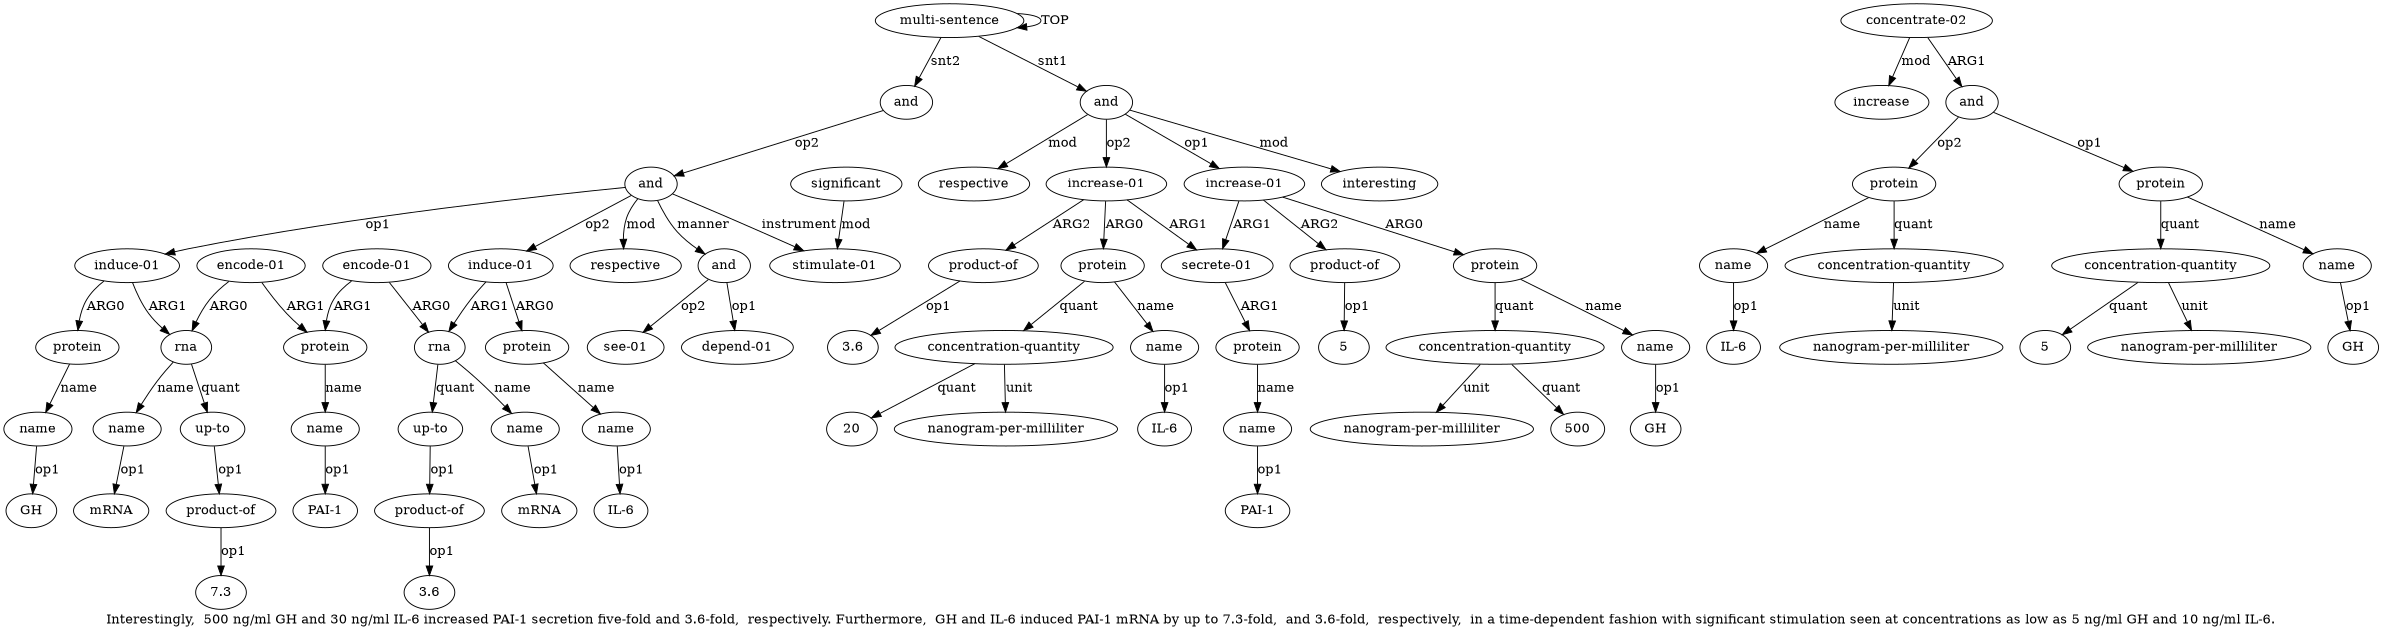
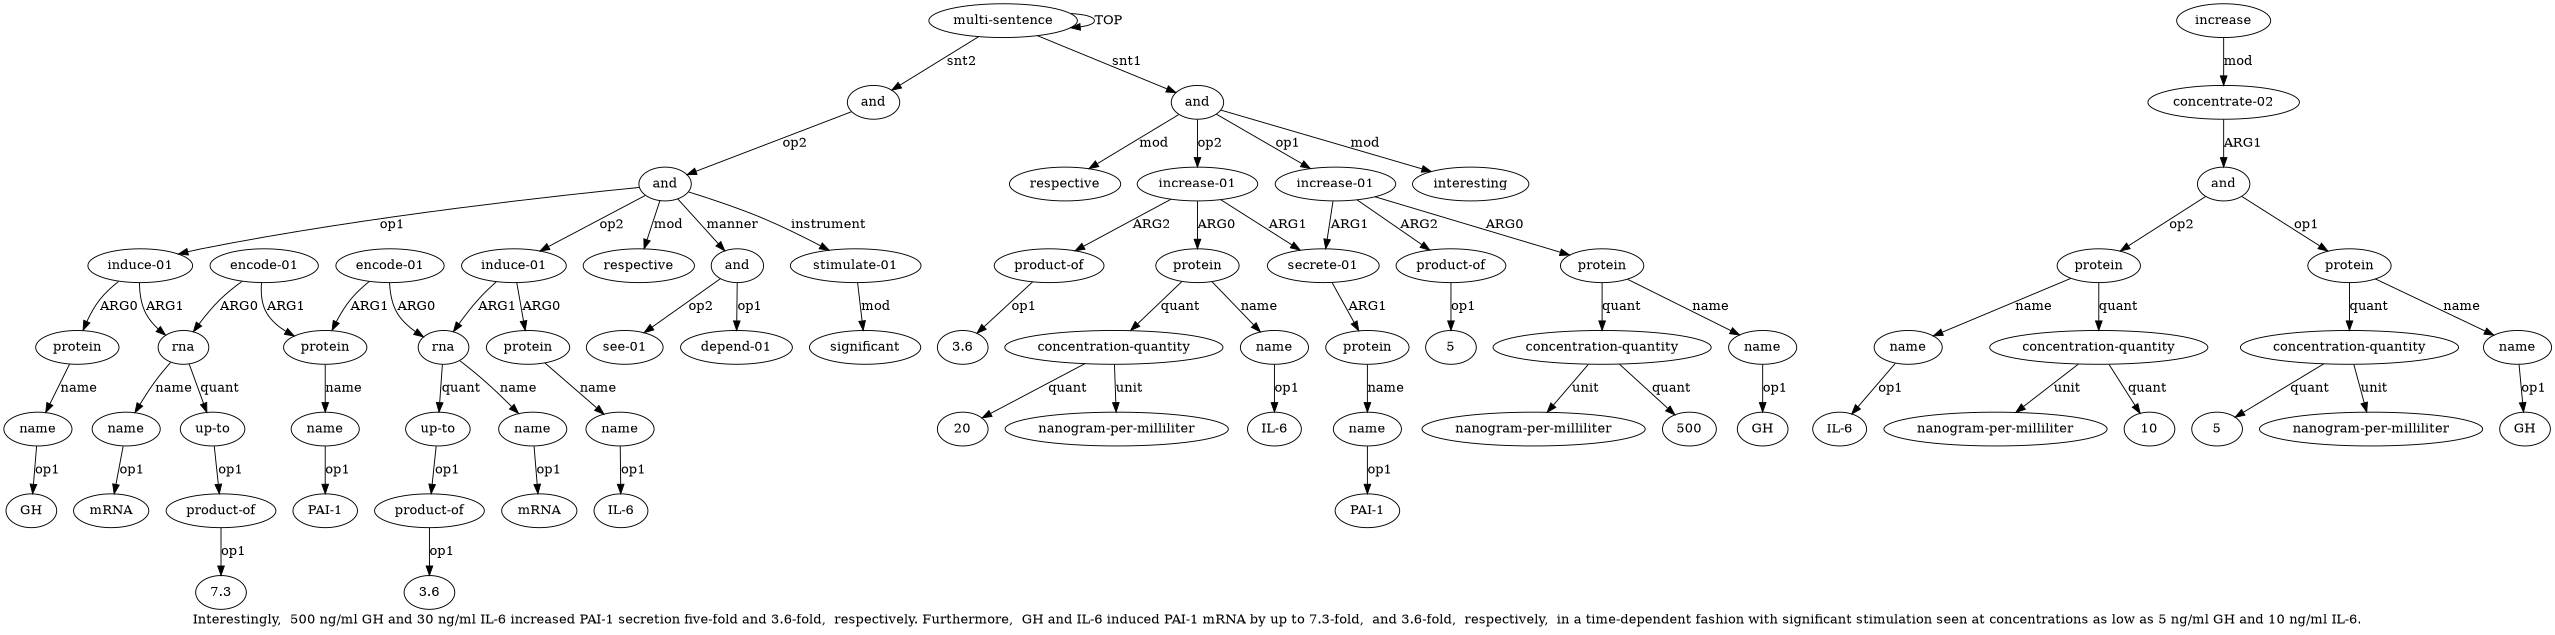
edge "concentrate-02" -> "increase": reversed
edge "significant" -> "stimulate-01": reversed
node "10": added
